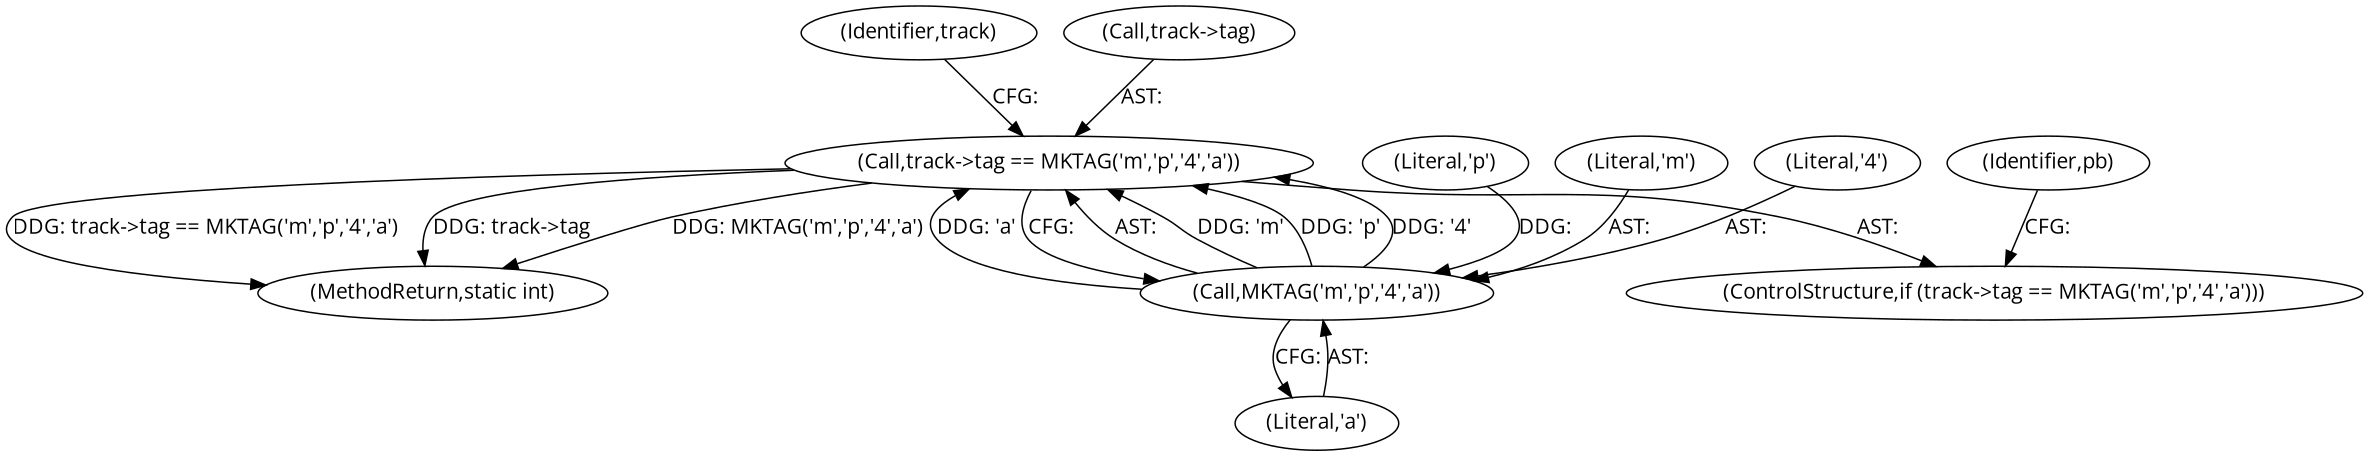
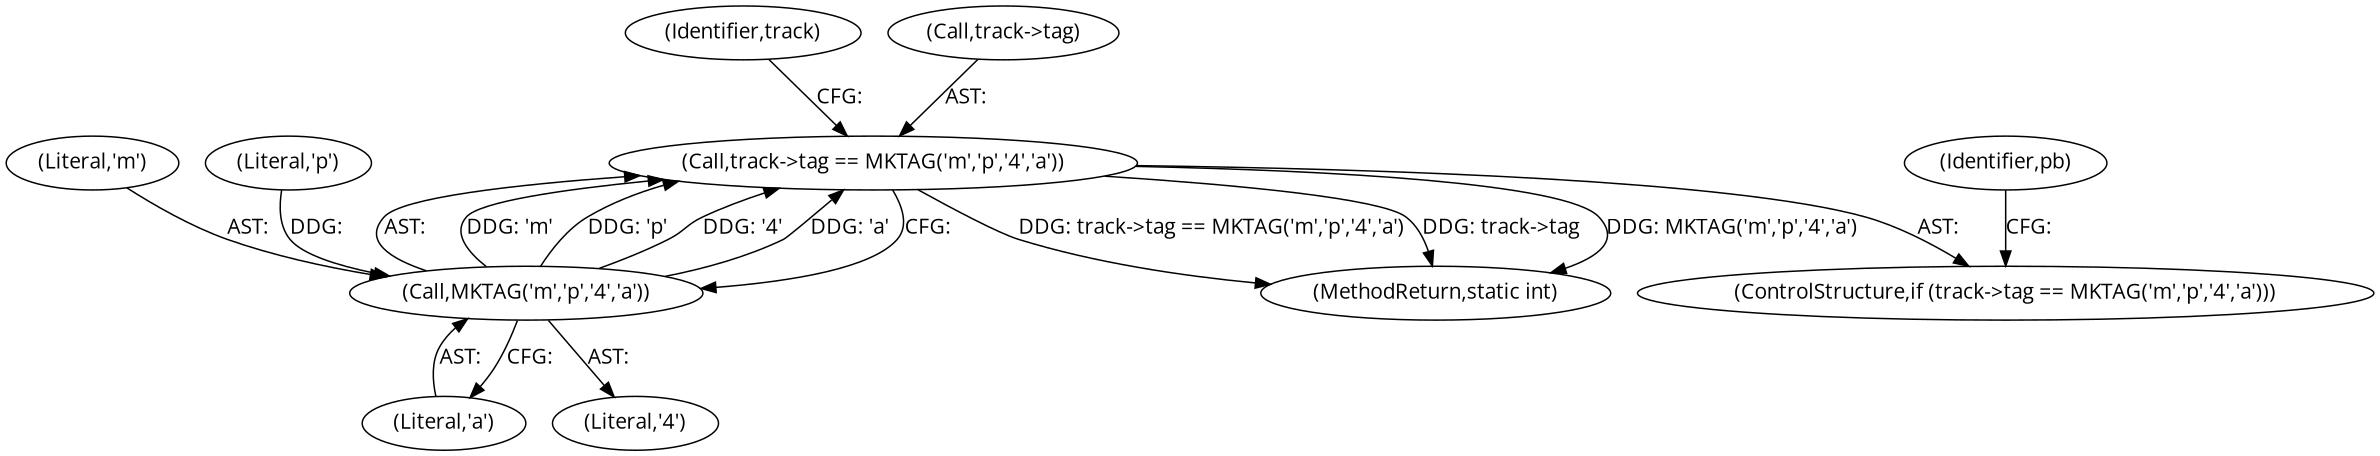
edge "(Literal,'4')" -> "(Call,MKTAG('m','p','4','a'))": reversed
